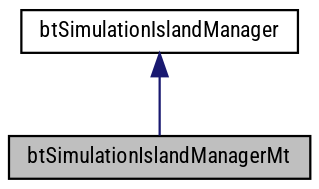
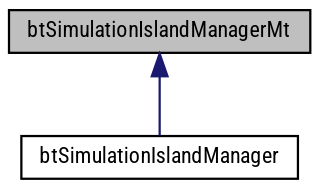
edge "btSimulationIslandManagerMt" -> "btSimulationIslandManager": reversed
